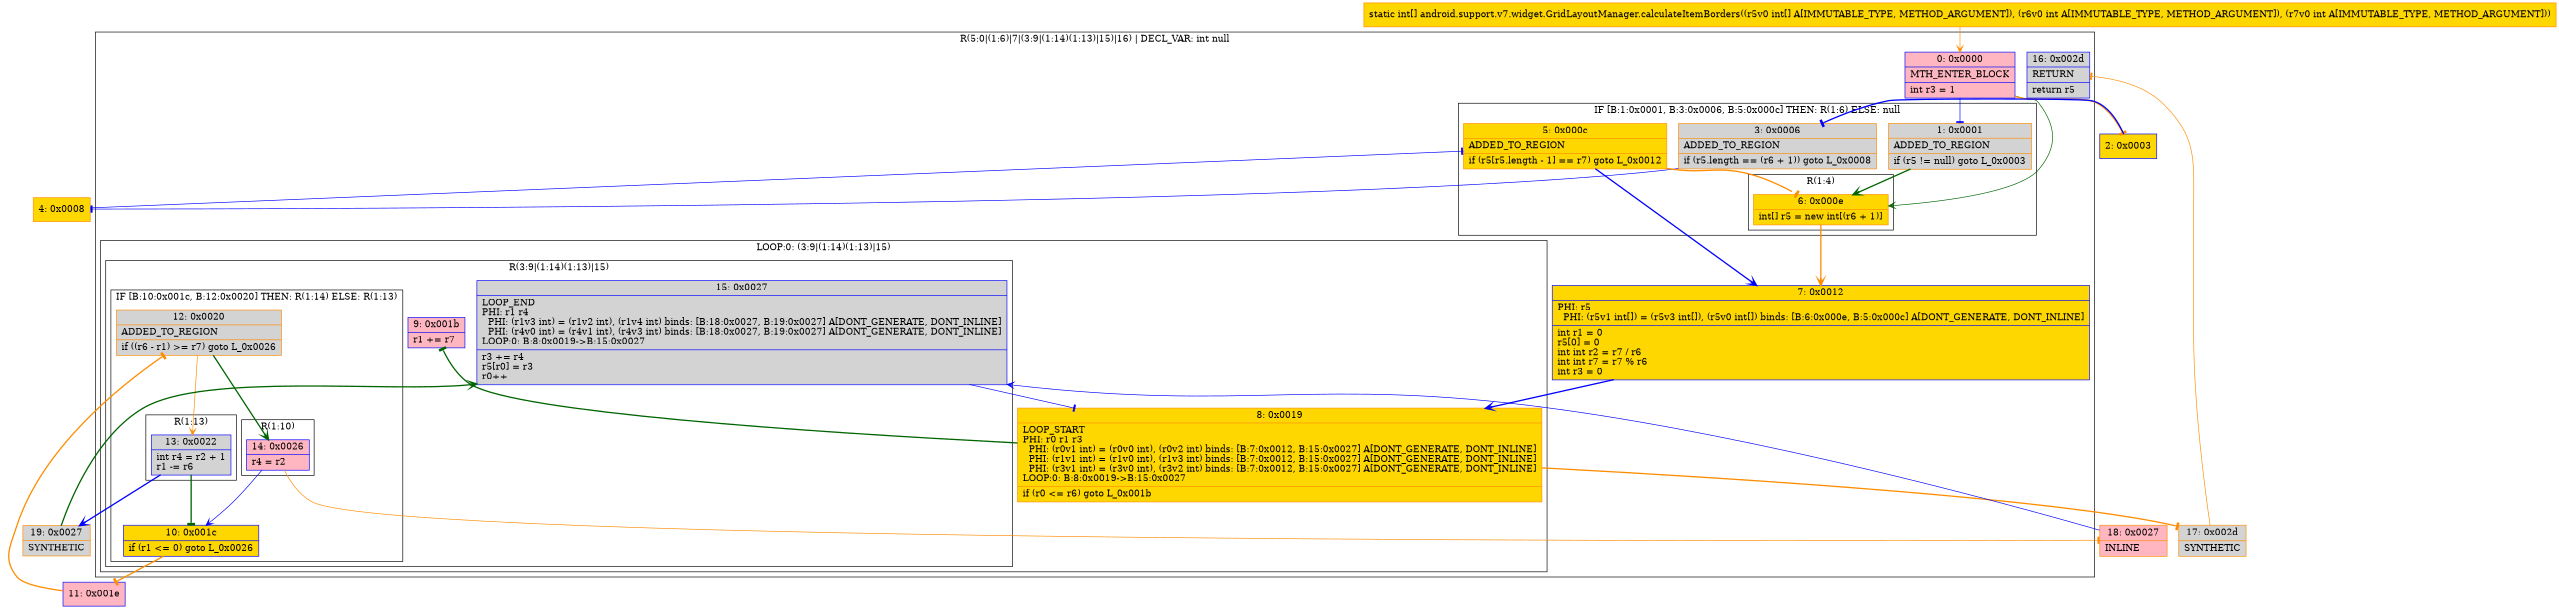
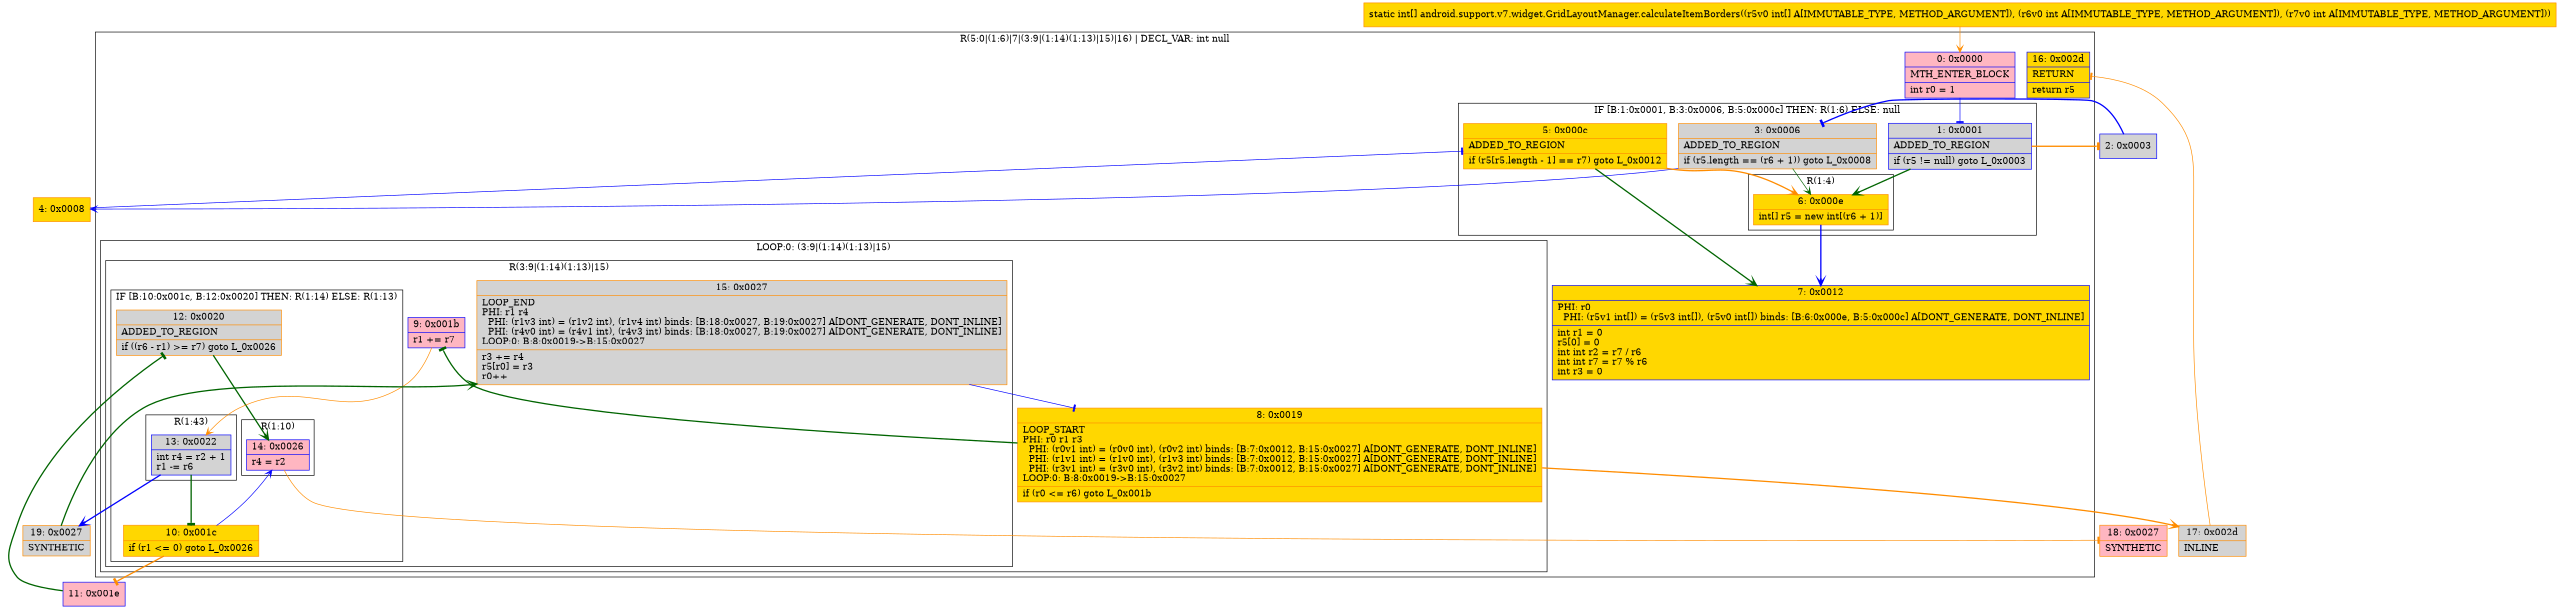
node "16: 0x002d": fillcolor lightgrey -> gold
node "0: 0x0000": text "int r3 = 1" -> "int r0 = 1"
edge "0: 0x0000" -> "2: 0x0003": now "1: 0x0001" -> "2: 0x0003"
node "1: 0x0001": color darkorange -> blue
node "2: 0x0003": fillcolor gold -> lightgrey
edge "5: 0x000c" -> "6: 0x000e": arrowhead tee -> vee
edge "0: 0x0000" -> "6: 0x000e": now "3: 0x0006" -> "6: 0x000e"
edge "3: 0x0006" -> "4: 0x0008": arrowhead tee -> vee
edge "5: 0x000c" -> "7: 0x0012": color blue -> darkgreen
edge "6: 0x000e" -> "7: 0x0012": color darkorange -> blue
node "7: 0x0012": text "PHI: r5" -> "PHI: r0"
node "15: 0x0027": color blue -> darkorange
edge "12: 0x0020" -> "13: 0x0022": now "9: 0x001b" -> "13: 0x0022"
edge "7: 0x0012" -> "8: 0x0019": removed
edge "18: 0x0027" -> "15: 0x0027": removed
cluster "R(1:13)": label "R(1:13)" -> "R(1:43)"
edge "11: 0x001e" -> "12: 0x0020": color darkorange -> darkgreen
edge "8: 0x0019" -> "17: 0x002d": arrowhead tee -> vee
edge "14: 0x0026" -> "10: 0x001c": reversed
node "10: 0x001c": color blue -> darkorange
node "18: 0x0027": text "INLINE" -> "SYNTHETIC"
node "17: 0x002d": text "SYNTHETIC" -> "INLINE"
